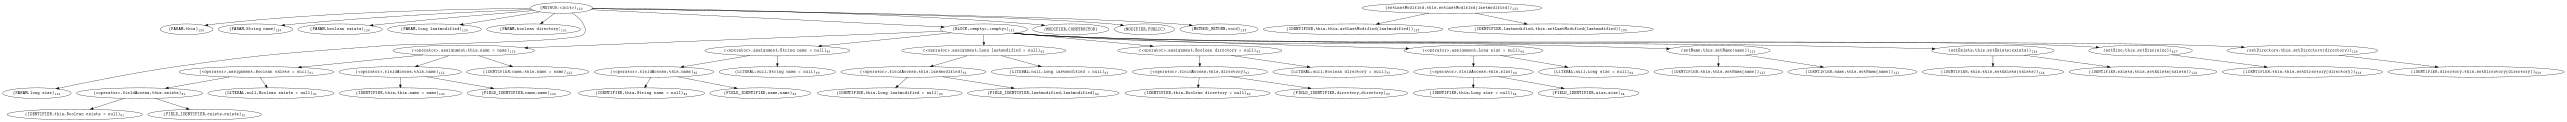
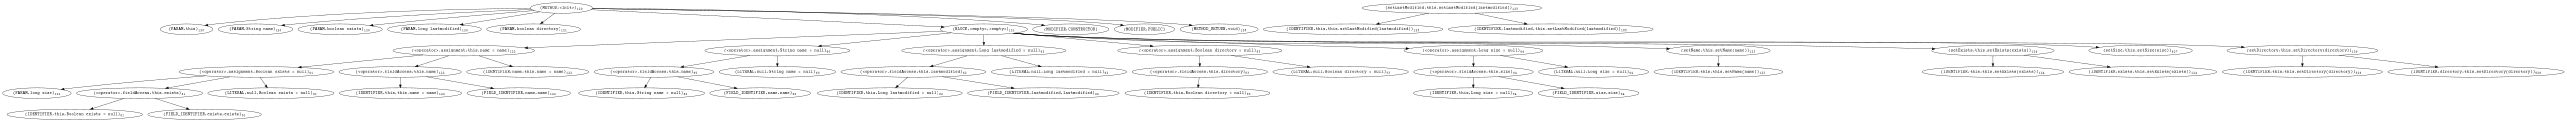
edge "(METHOD,<init>)" -> "(PARAM,long size)": now "(<operator>.assignment,Boolean exists = null)" -> "(PARAM,long size)"
edge "(setSize,this.setSize(size))" -> "(IDENTIFIER,this,this.setDirectory(directory))": now "(setDirectory,this.setDirectory(directory))" -> "(IDENTIFIER,this,this.setDirectory(directory))"
node "(IDENTIFIER,name,this.setName(name))": removed
node "(FIELD_IDENTIFIER,directory,directory)": removed
